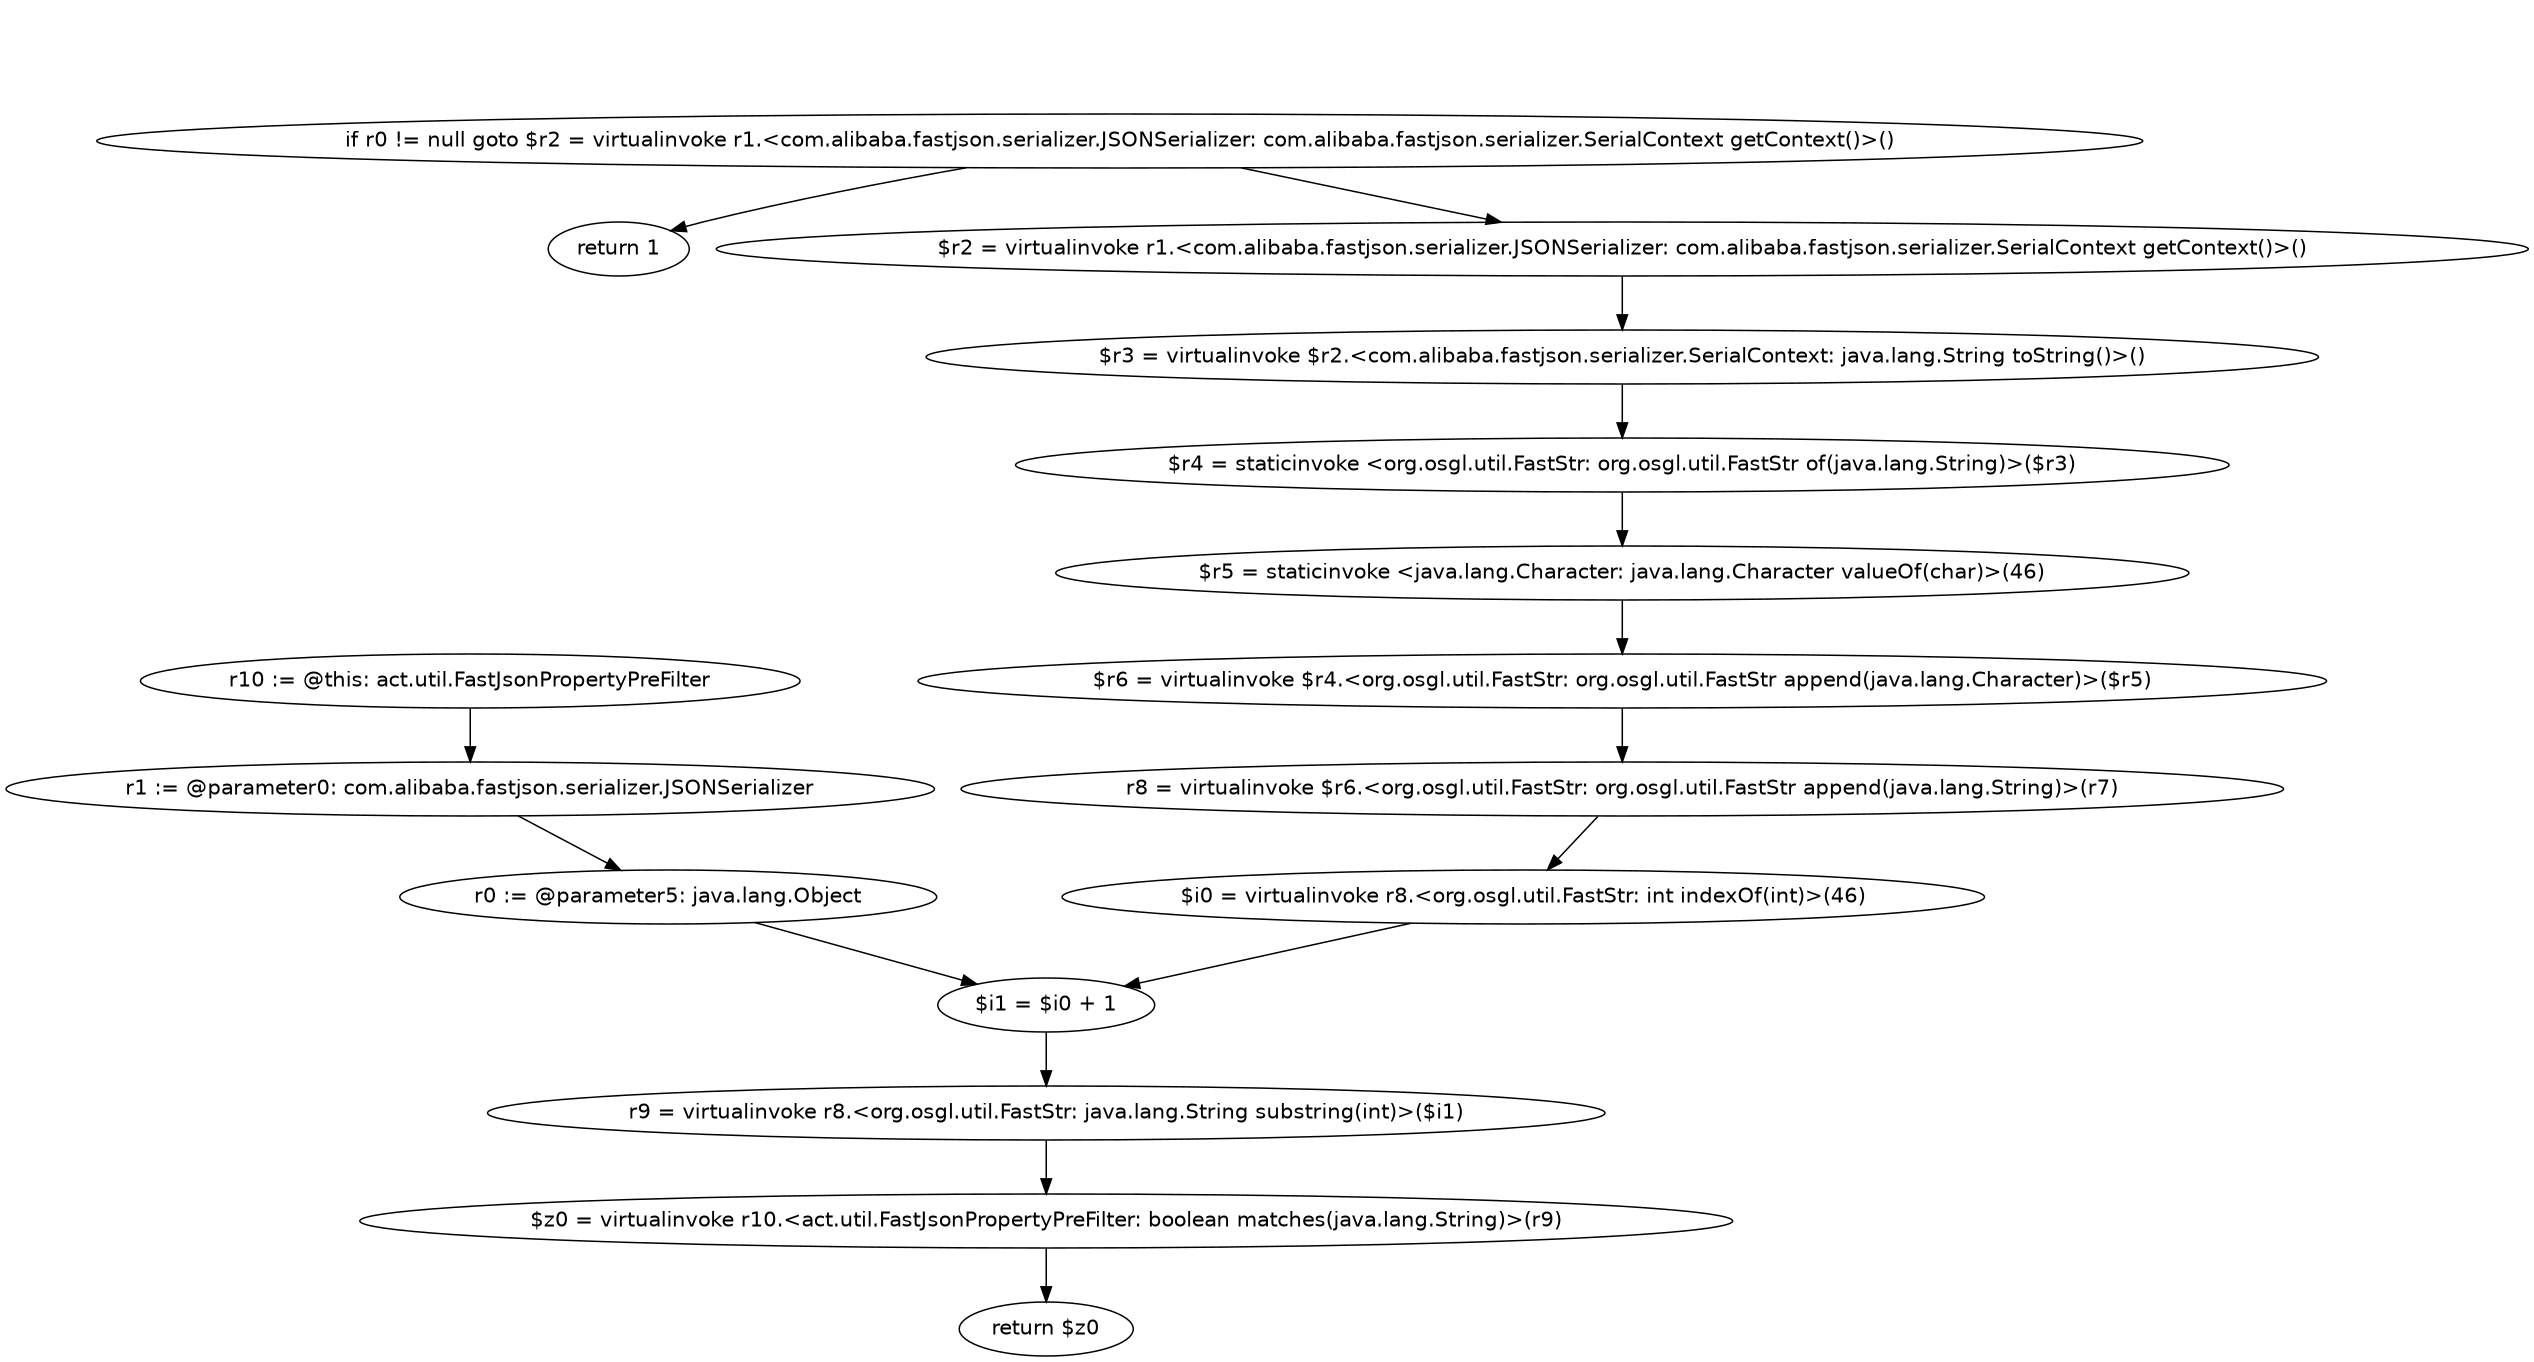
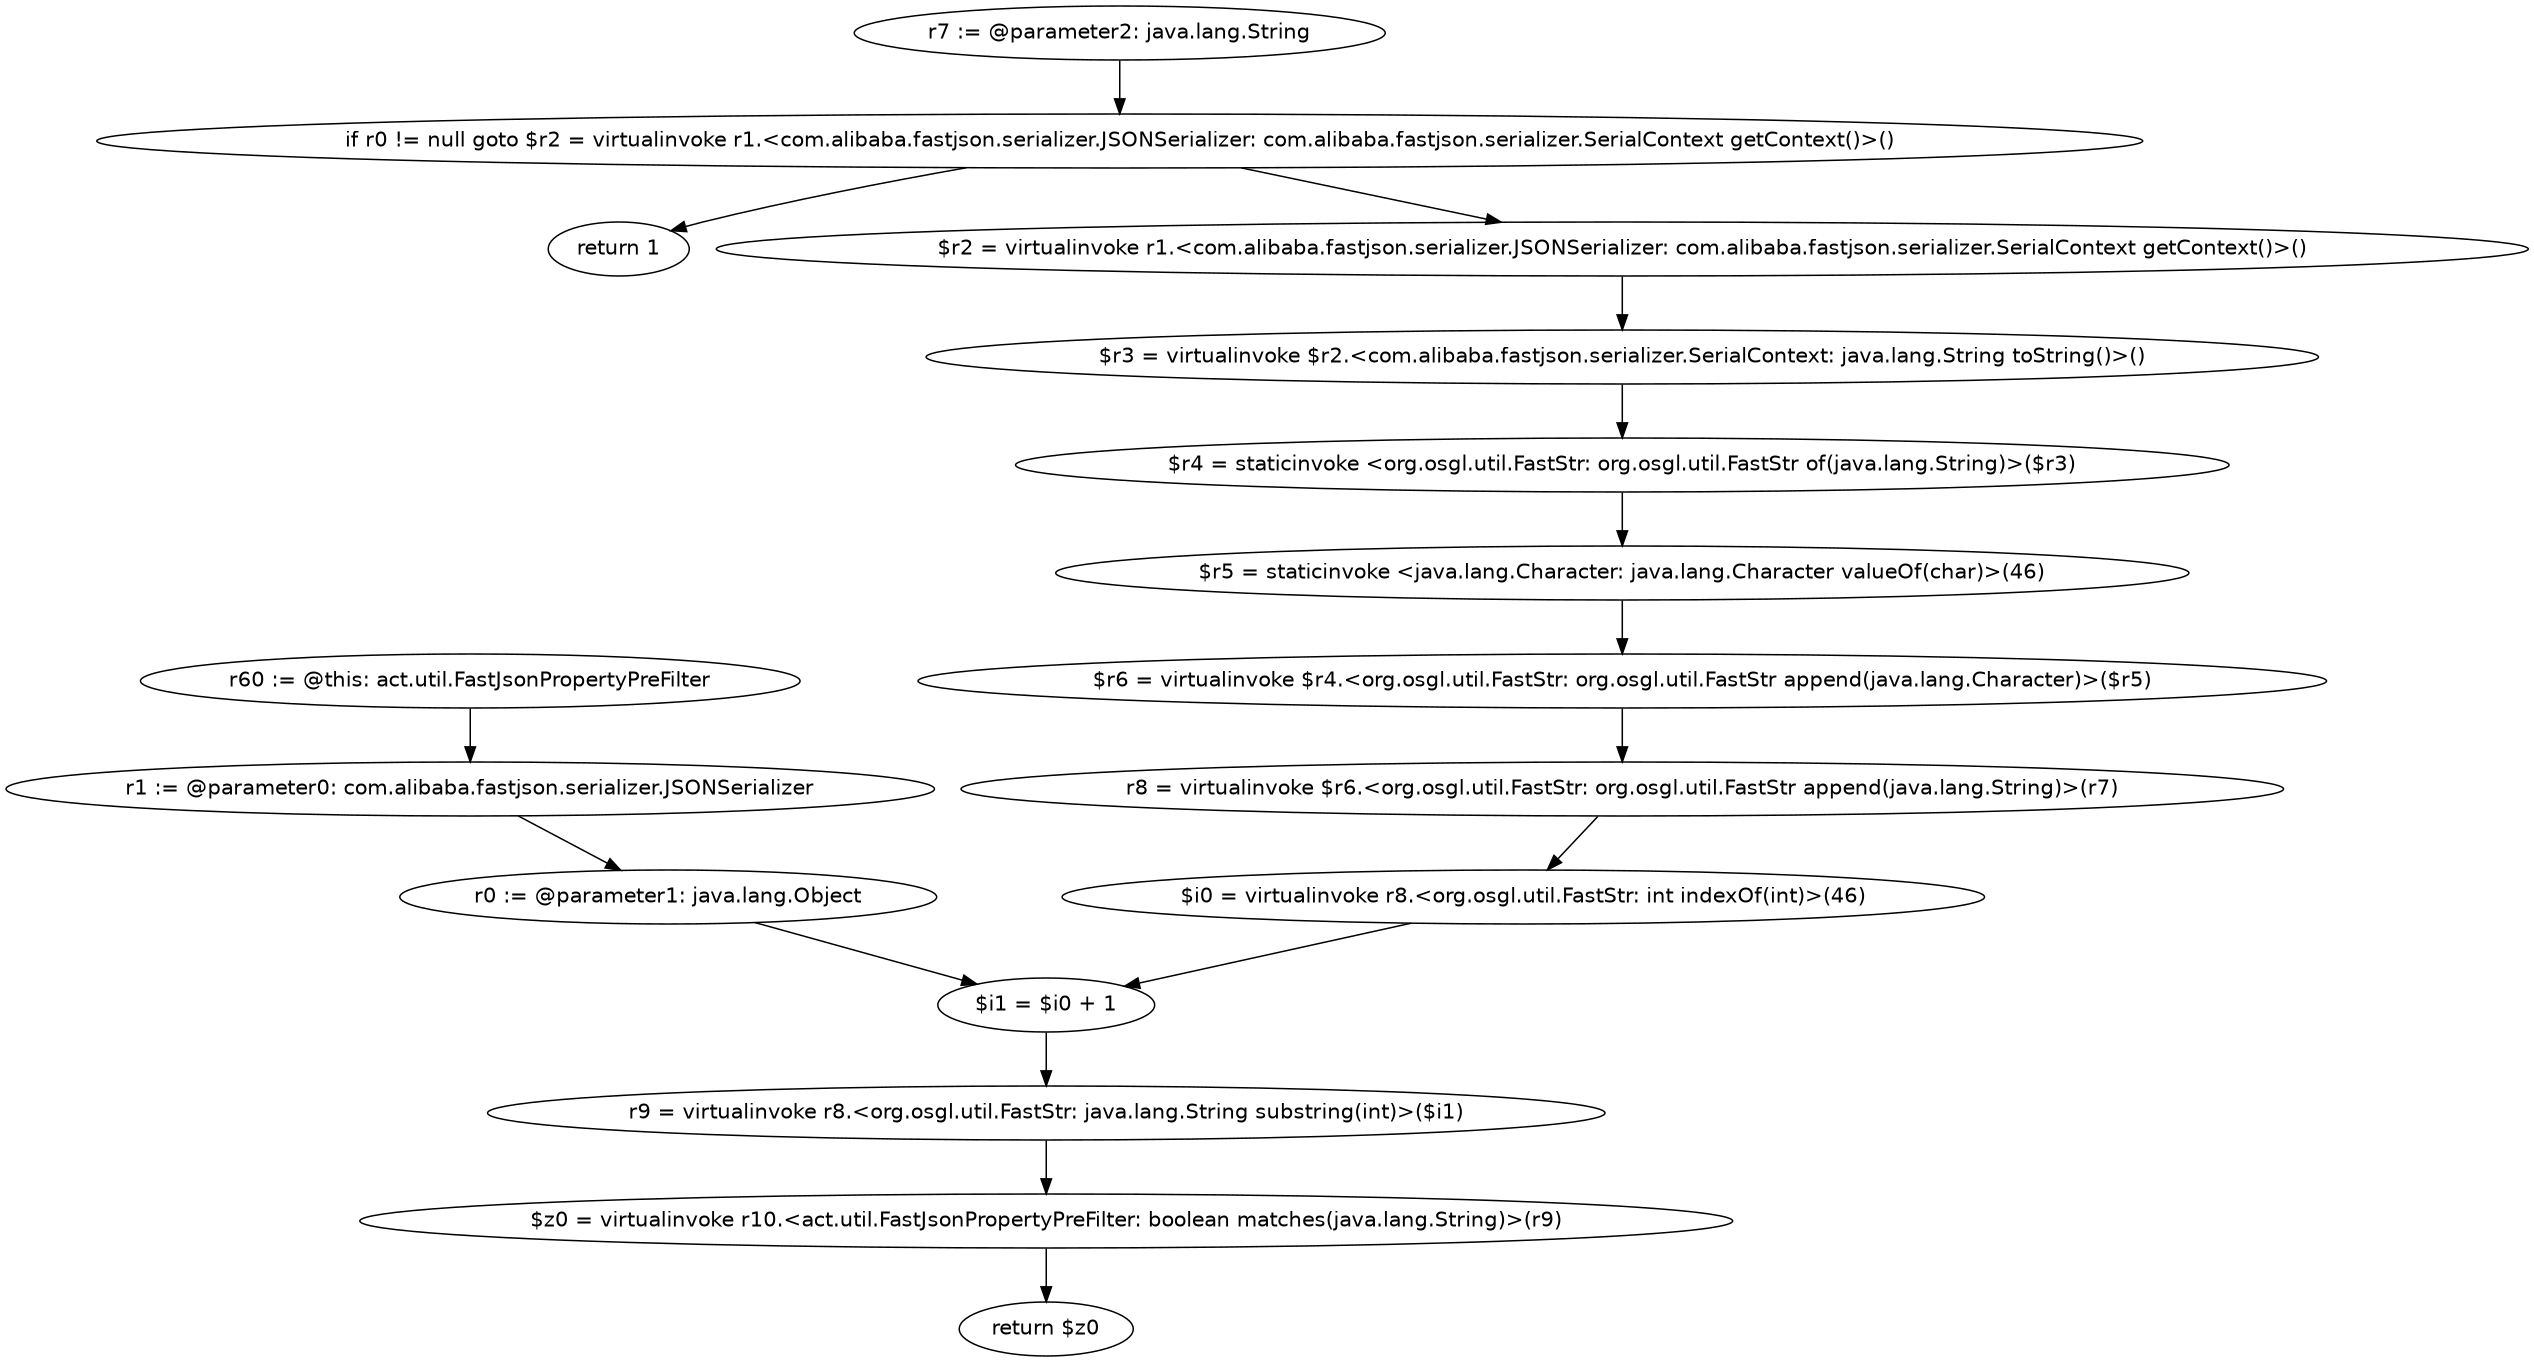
node "r7 := @parameter2: java.lang.String": added
node "r10 := @this: act.util.FastJsonPropertyPreFilter": label "r10 := @this: act.util.FastJsonPropertyPreFilter" -> "r60 := @this: act.util.FastJsonPropertyPreFilter"
node "r0 := @parameter5: java.lang.Object": label "r0 := @parameter5: java.lang.Object" -> "r0 := @parameter1: java.lang.Object"
